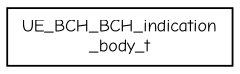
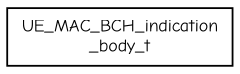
node "UE_BCH_BCH_indication _body_t": label "UE_BCH_BCH_indication _body_t" -> "UE_MAC_BCH_indication _body_t"
